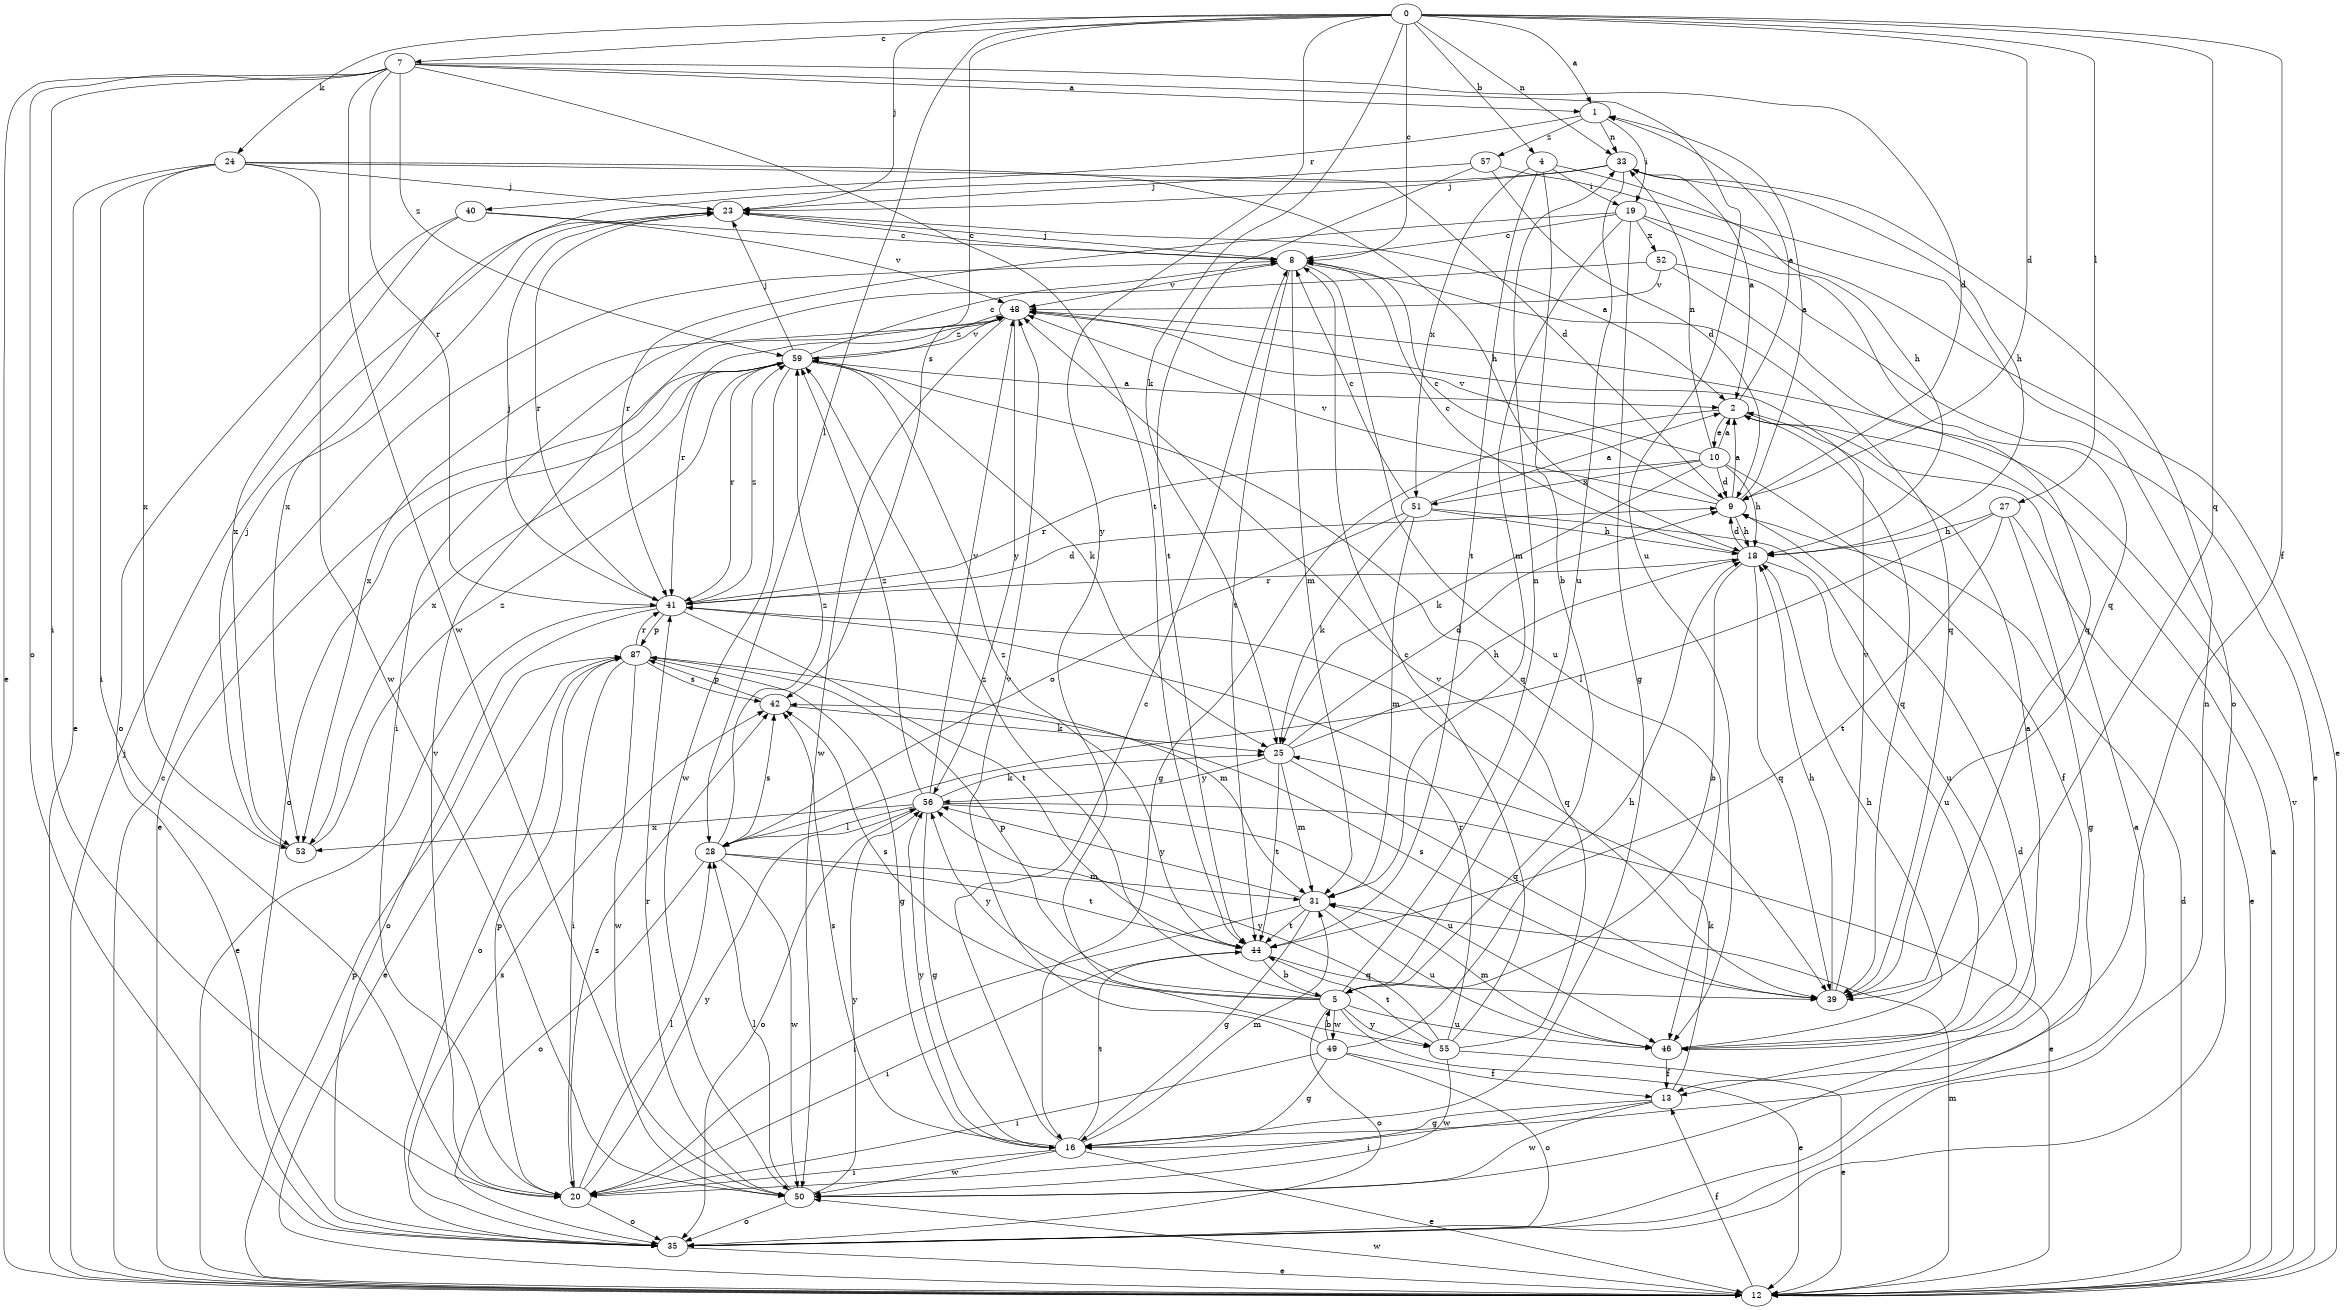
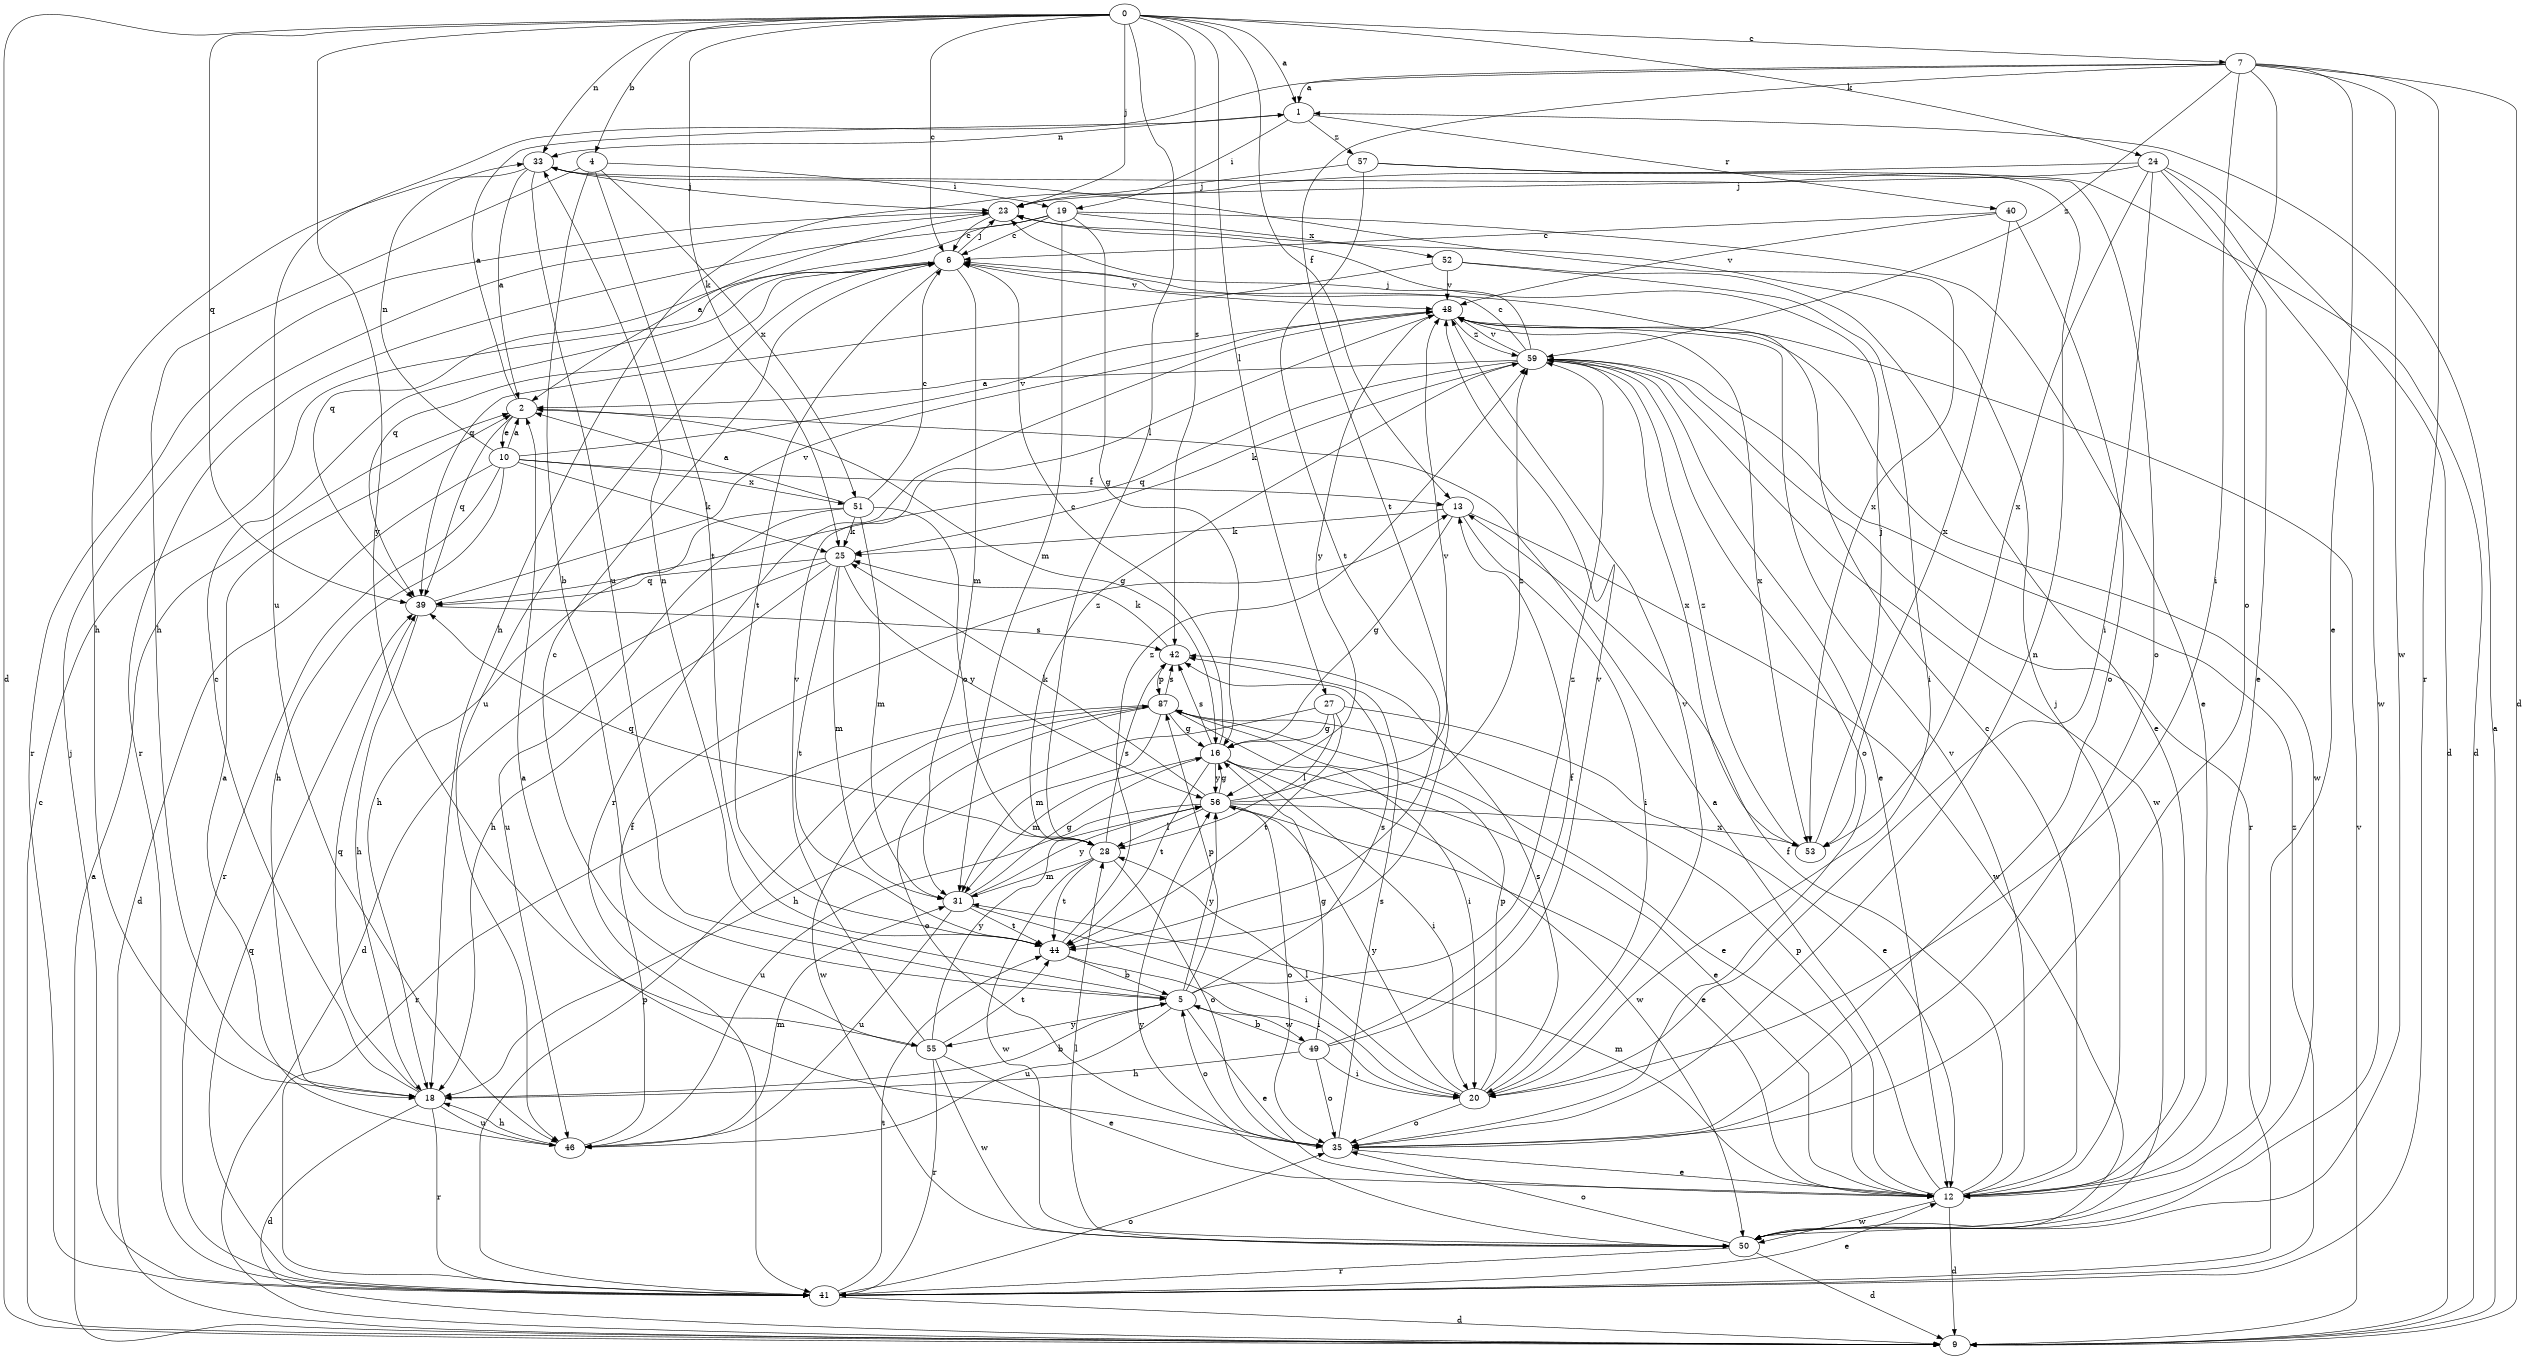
node "8": label "8" -> "6"
edge "9" -> "18": removed, label "h"
edge "44" -> "39": now "28" -> "39"
edge "5" -> "35": reversed
